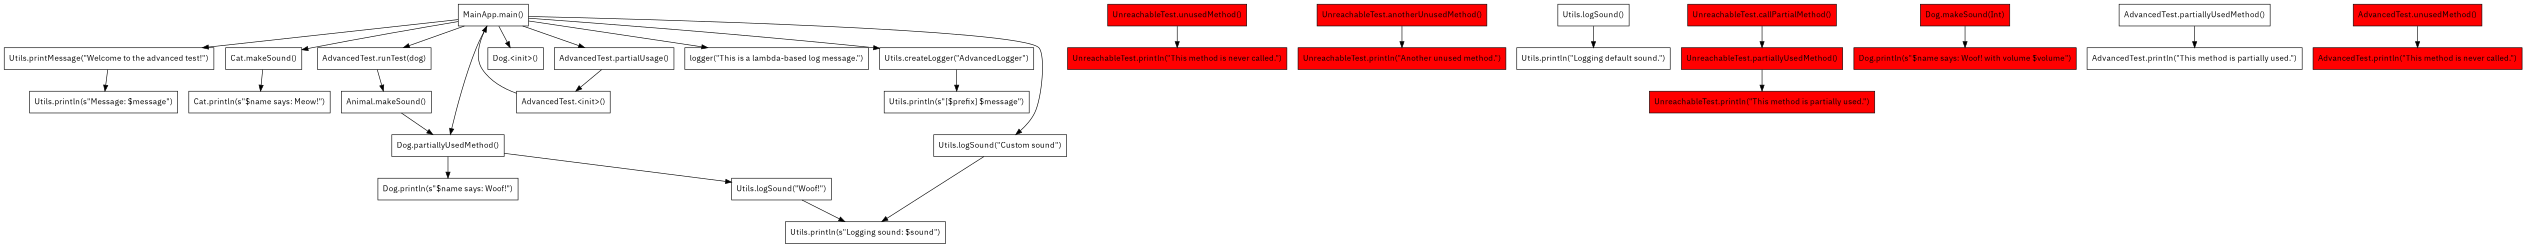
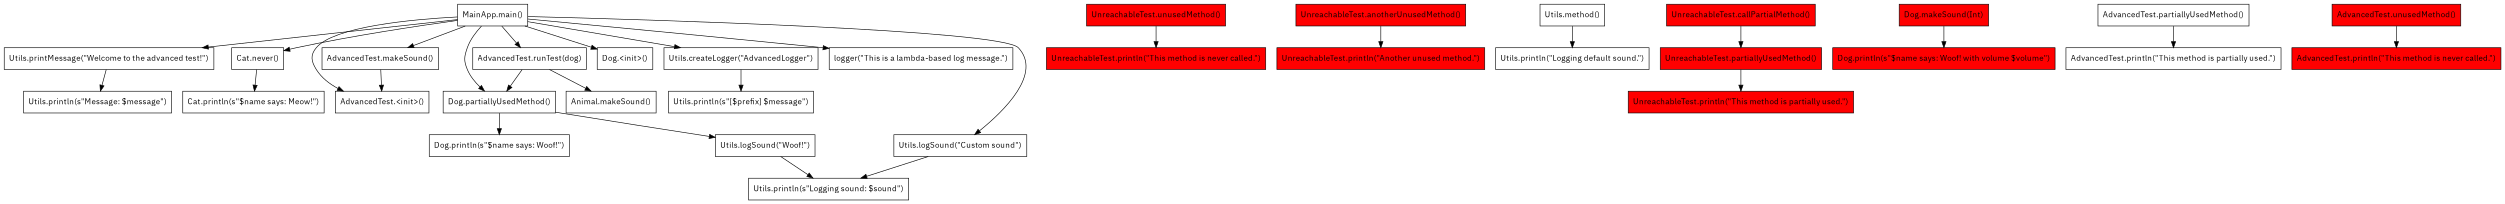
node "Utils.logSound()": label "Utils.logSound()" -> "Utils.method()"
node "Cat.makeSound()": label "Cat.makeSound()" -> "Cat.never()"
node "AdvancedTest.partialUsage()": label "AdvancedTest.partialUsage()" -> "AdvancedTest.makeSound()"
edge "AdvancedTest.<init>()" -> "MainApp.main()": reversed
edge "Animal.makeSound()" -> "Dog.partiallyUsedMethod()": now "AdvancedTest.runTest(dog)" -> "Dog.partiallyUsedMethod()"
